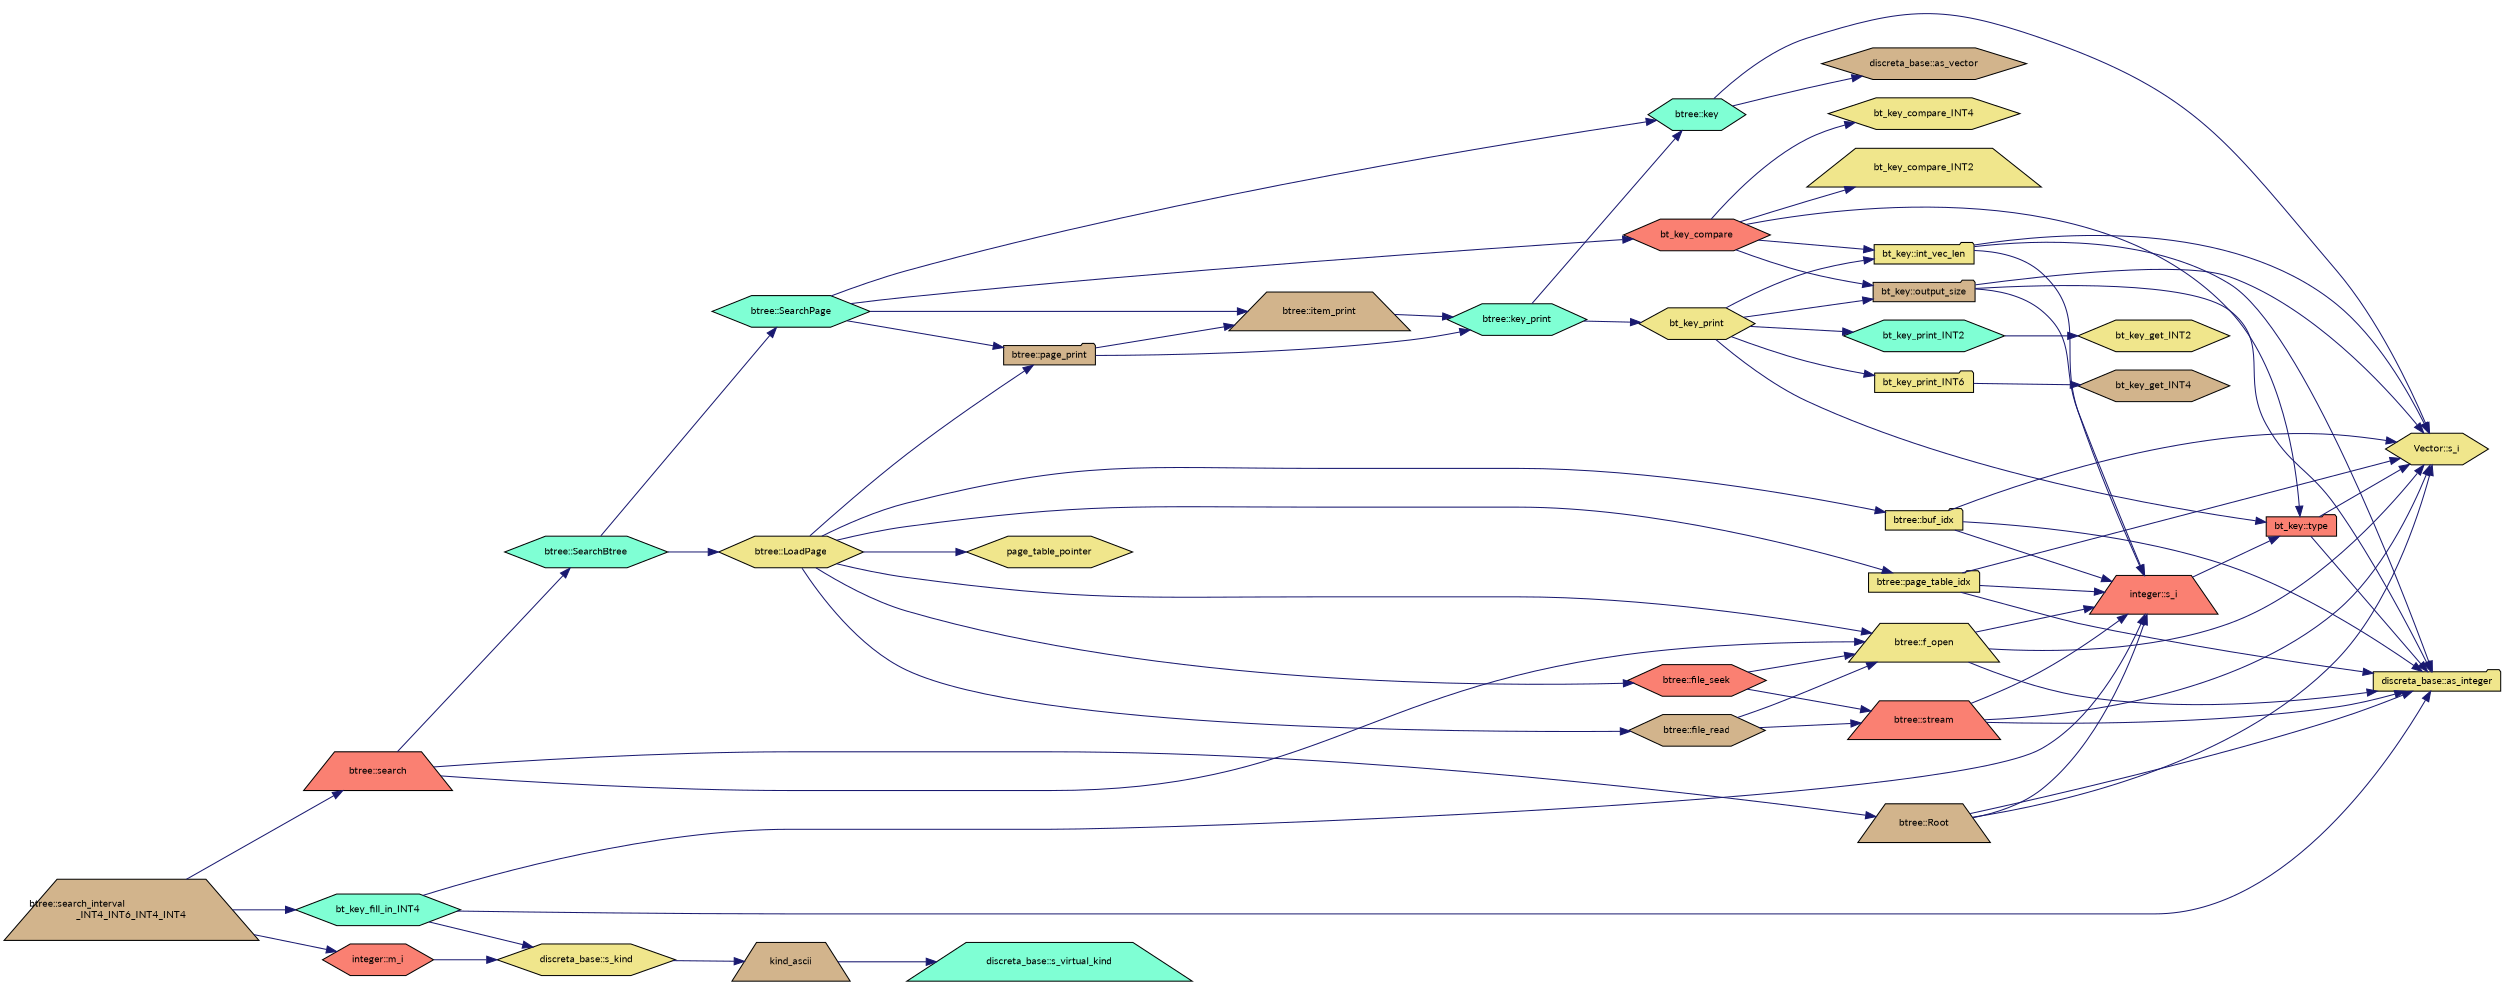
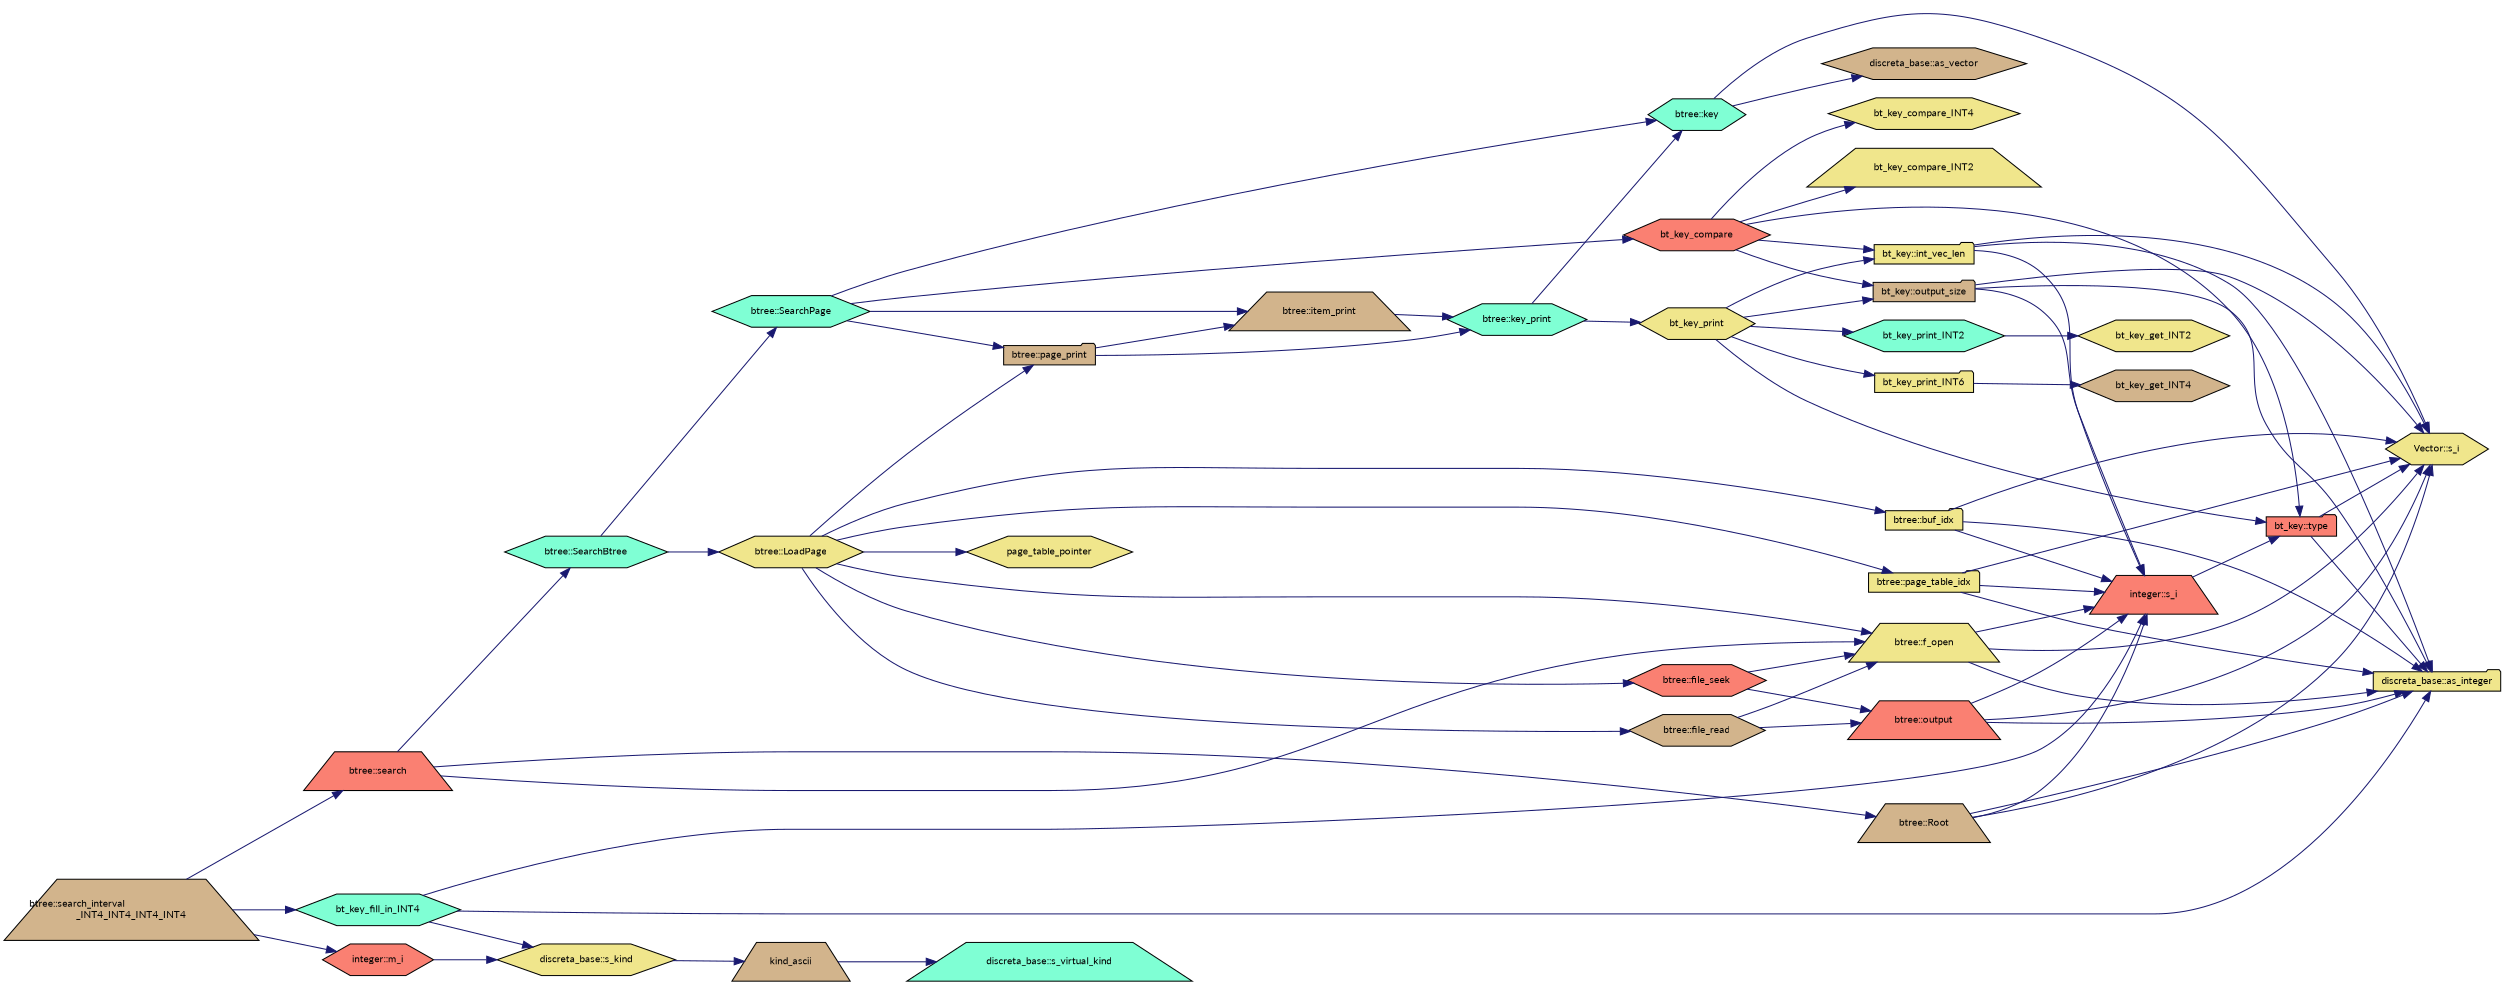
node "btree::stream": label "btree::stream" -> "btree::output"
node "btree::search_interval _INT4_INT6_INT4_INT4": label "btree::search_interval _INT4_INT6_INT4_INT4" -> "btree::search_interval _INT4_INT4_INT4_INT4"
